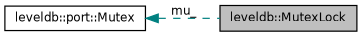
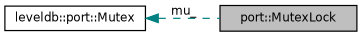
node "leveldb::MutexLock": label "leveldb::MutexLock" -> "port::MutexLock"
